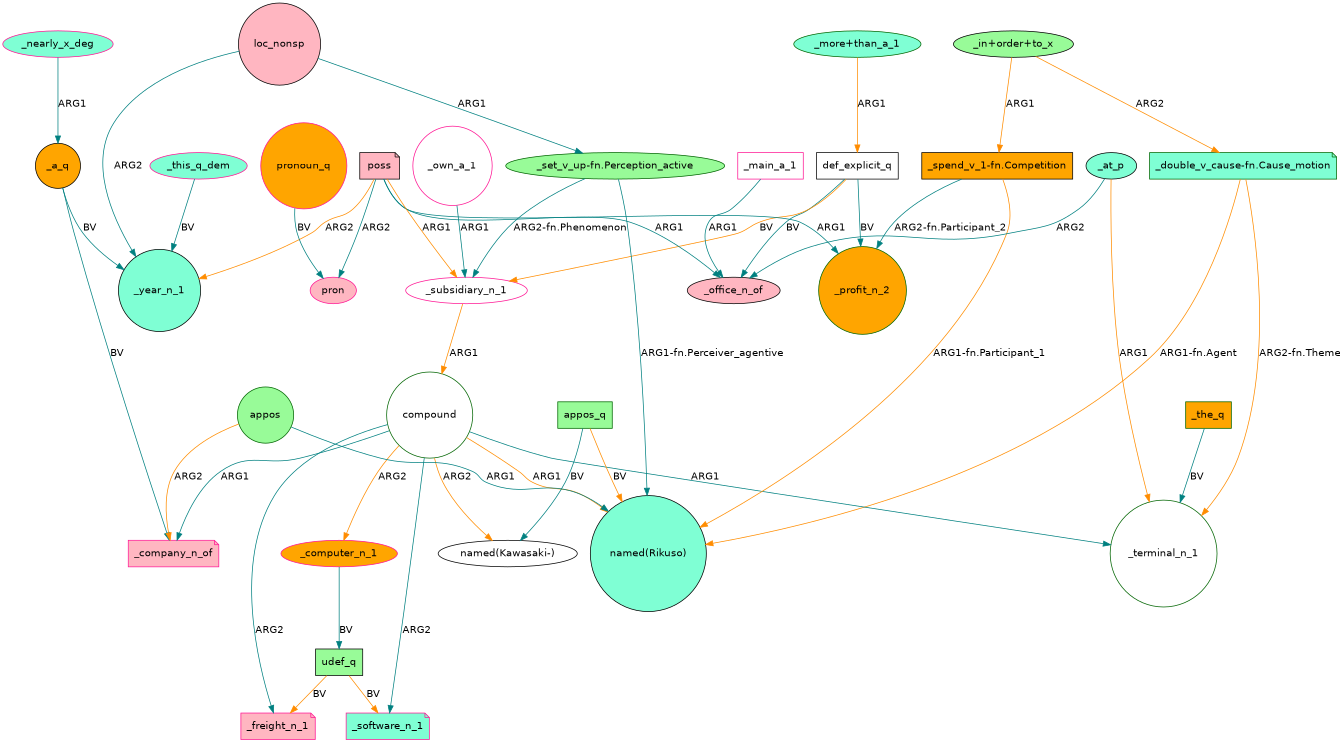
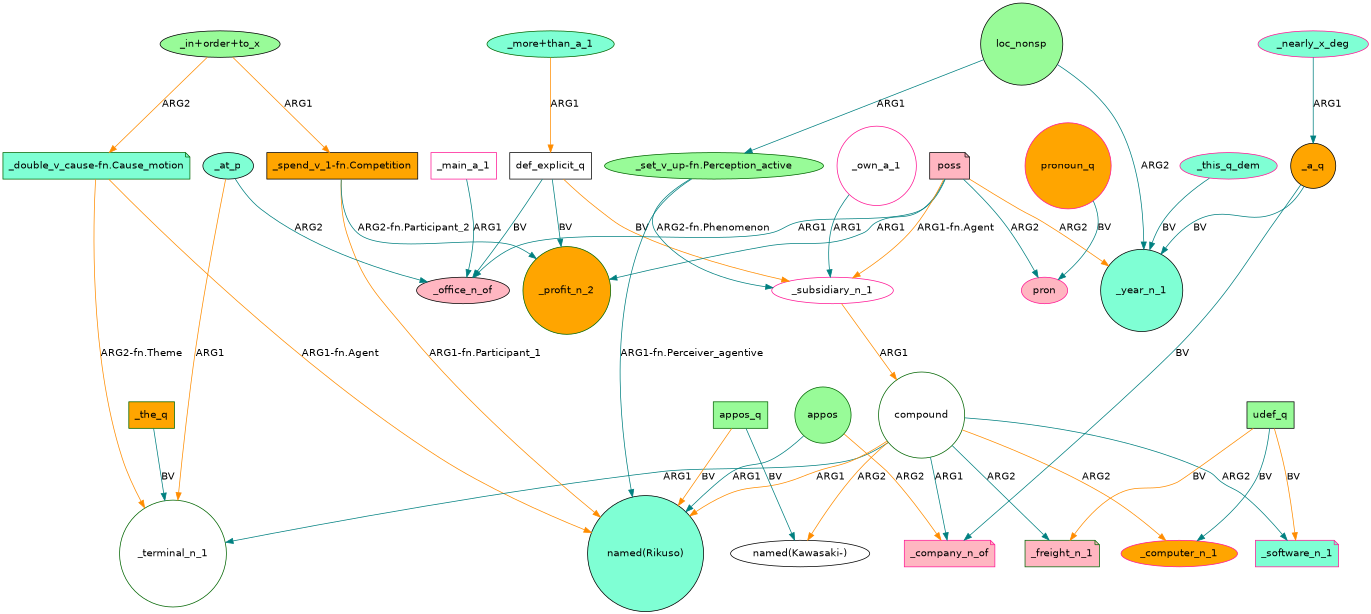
node "loc_nonsp": fillcolor lightpink -> palegreen
edge "poss" -> "_subsidiary_n_1": label "ARG1" -> "ARG1-fn.Agent"
edge "_computer_n_1" -> "udef_q": reversed
node "_freight_n_1": color deeppink -> darkgreen
